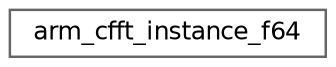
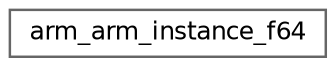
node "arm_cfft_instance_f64": label "arm_cfft_instance_f64" -> "arm_arm_instance_f64"
